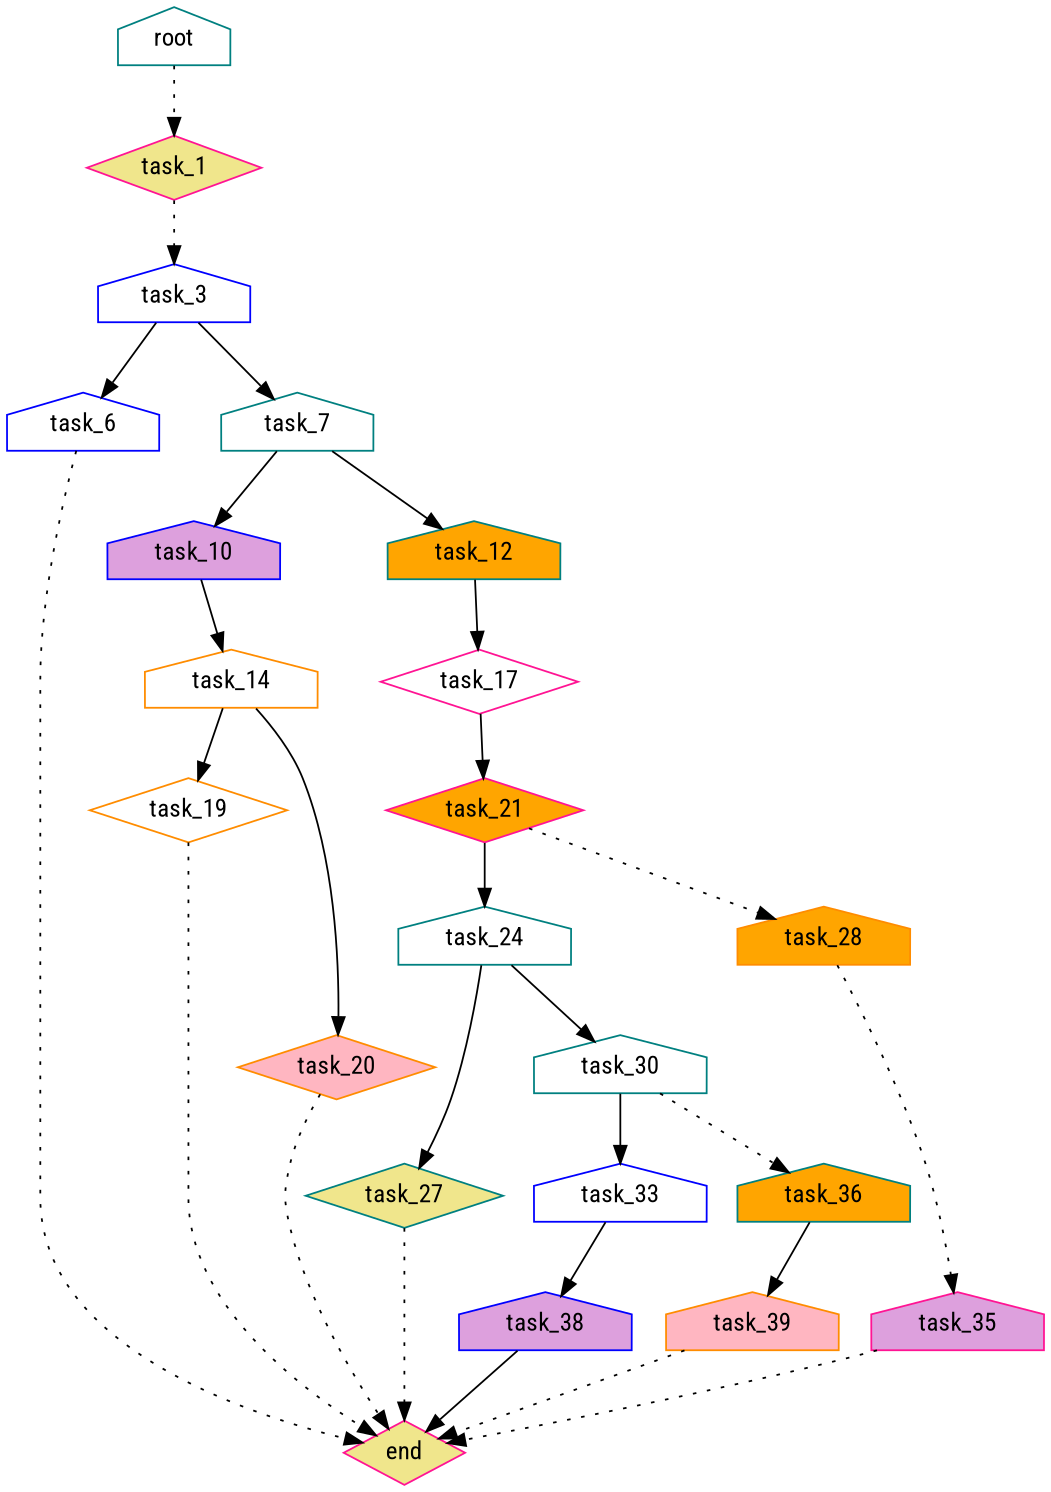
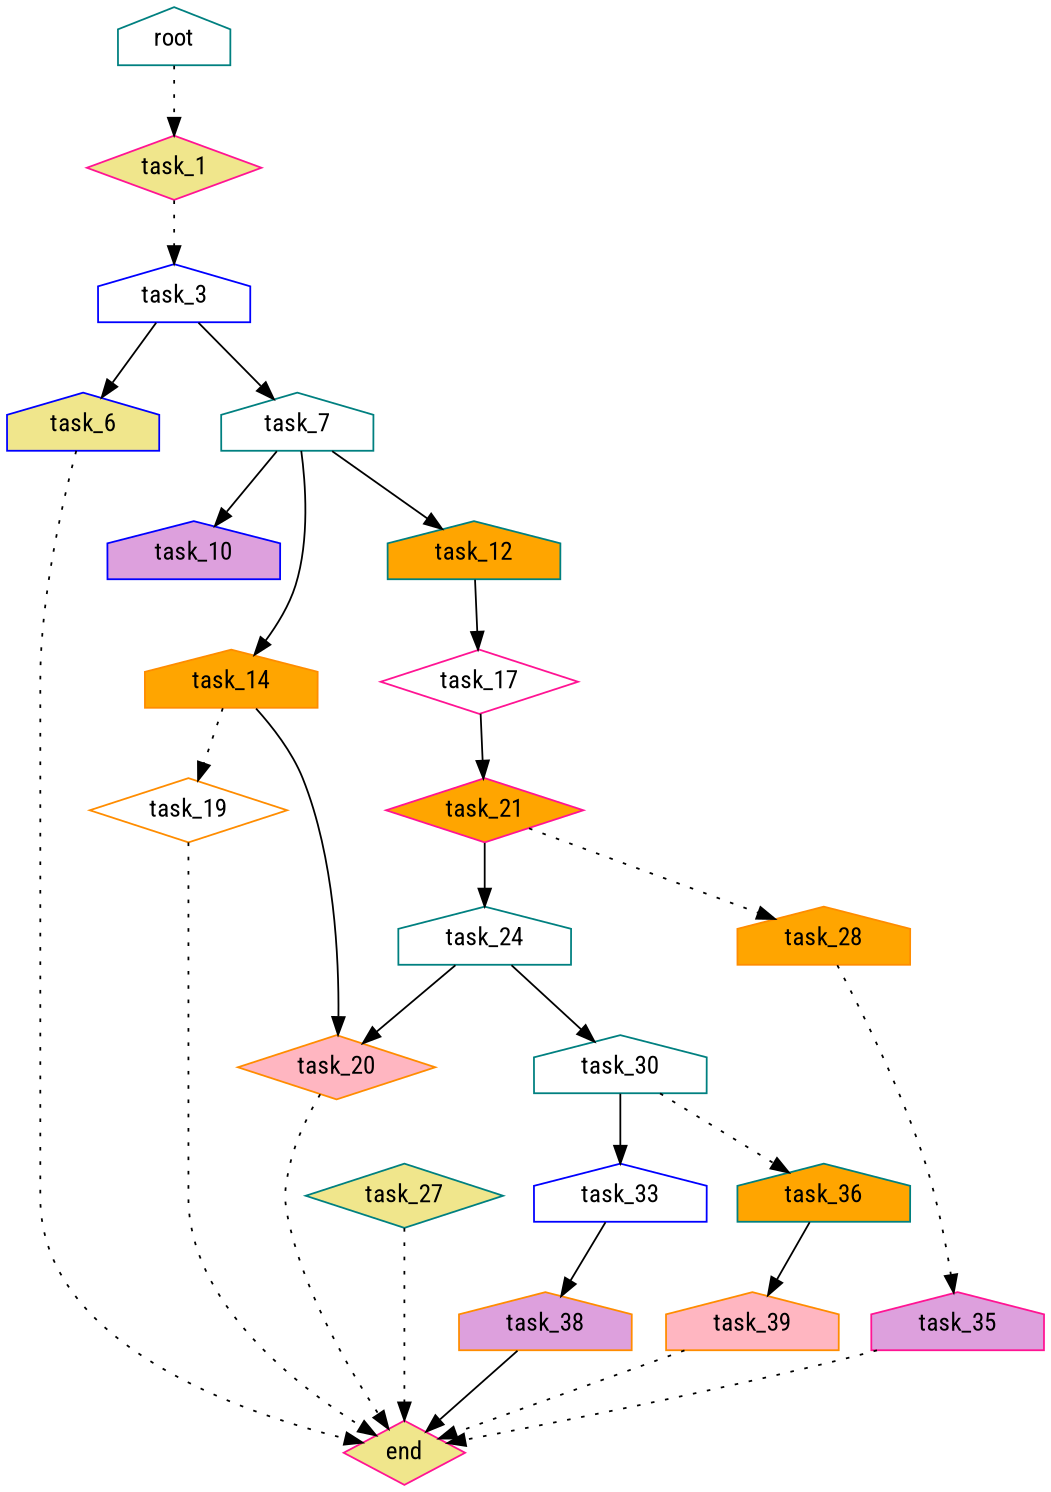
node "task_6": fillcolor white -> khaki
edge "task_10" -> "task_14": now "task_7" -> "task_14"
node "task_14": fillcolor white -> orange
edge "task_14" -> "task_19": style solid -> dotted
edge "task_24" -> "task_27": now "task_24" -> "task_20"
node "task_38": color blue -> darkorange
